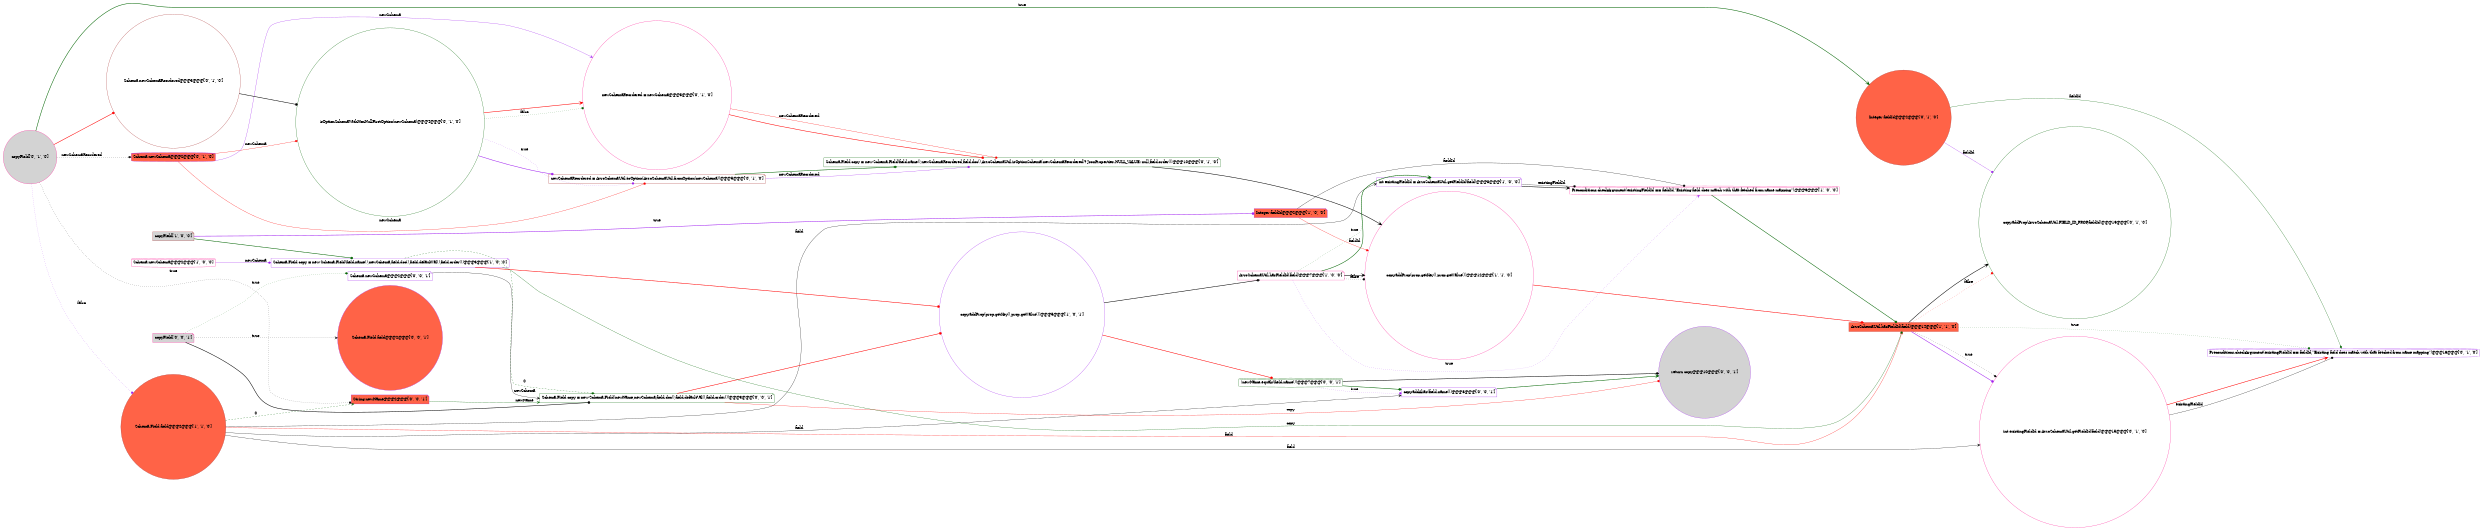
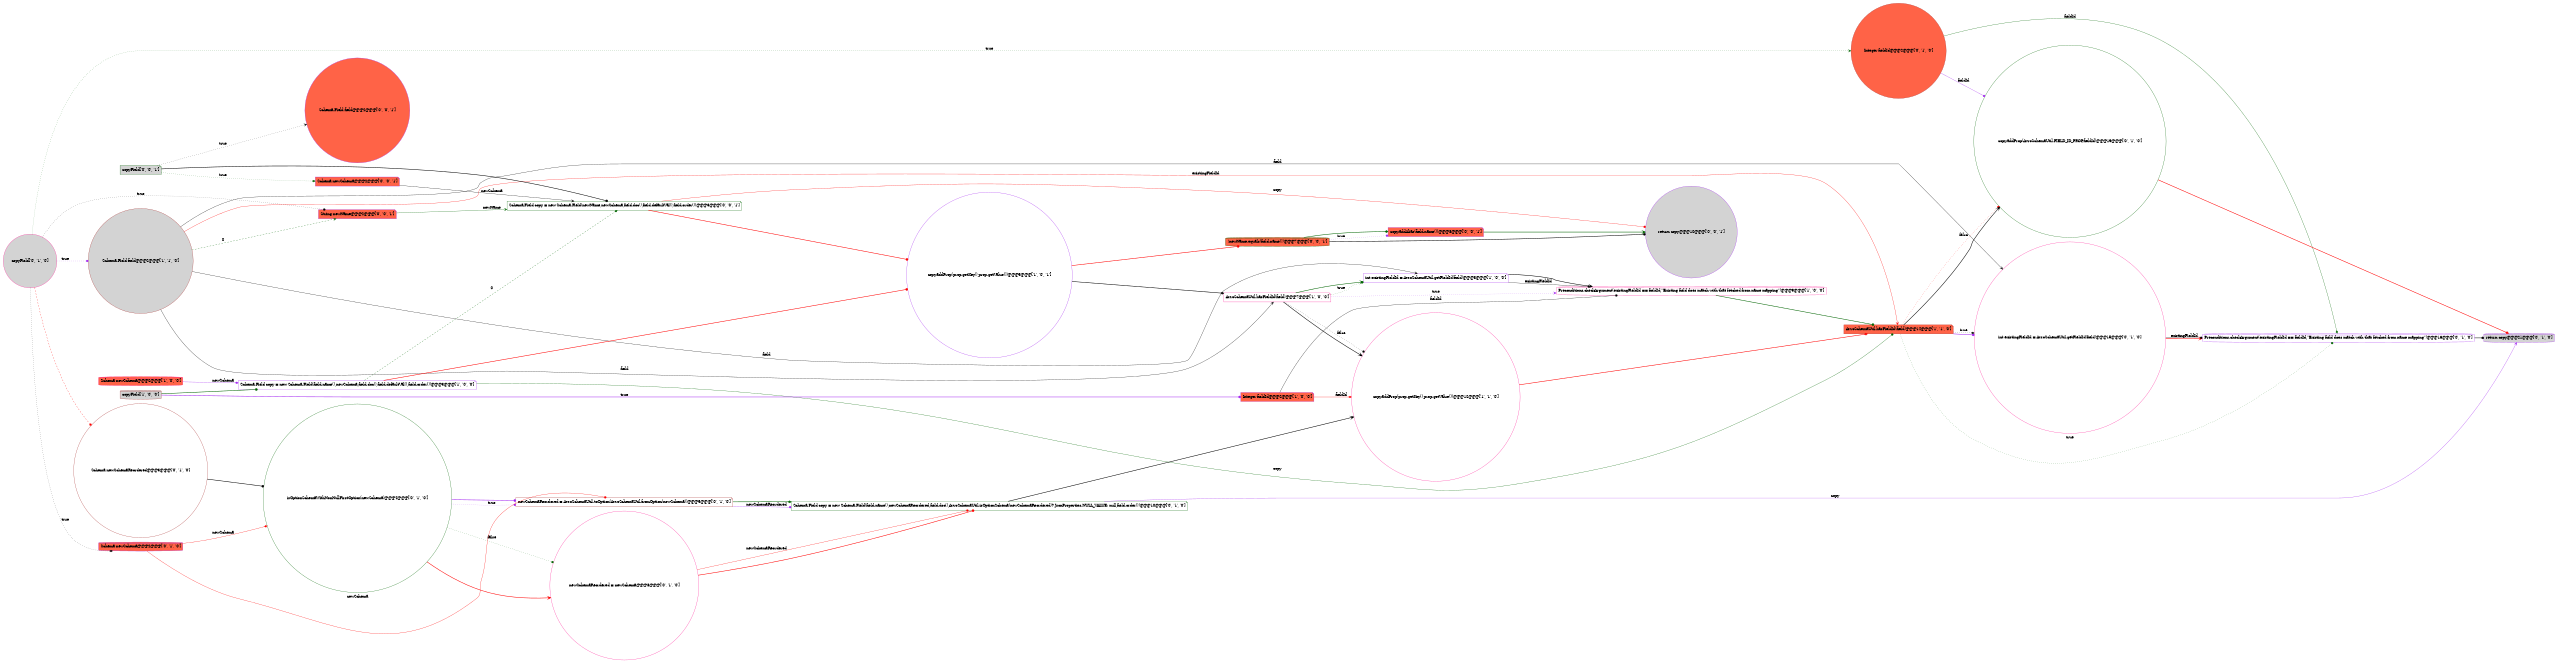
edge "copyField['0', '1', '0']" -> "Integer fieldId@@@2@@@['0', '1', '0']": style bold -> dotted
edge "Schema newSchema@@@2@@@['0', '1', '0']" -> "newSchemaReordered = newSchema@@@8@@@['0', '1', '0']": removed, label "newSchema"
edge "copyField['0', '1', '0']" -> "Schema newSchemaReordered@@@3@@@['0', '1', '0']": style bold -> dashed
edge "copyField['0', '1', '0']" -> "Schema newSchema@@@2@@@['0', '1', '0']": label "newSchemaReordered" -> "true"
node "copyField['1', '0', '0']": shape note -> cylinder
node "Schema newSchema@@@2@@@['1', '0', '0']": fillcolor white -> tomato
node "Schema newSchema@@@2@@@['0', '0', '1']": fillcolor white -> tomato
edge "copyField['0', '1', '0']" -> "Schema.Field field@@@2@@@['1', '1', '0']": label "false" -> "true"
node "copyField['0', '0', '1']": color deeppink -> darkgreen
node "return copy@@@21@@@['0', '1', '0']": added
edge "!newName.equals(field.name())@@@7@@@['0', '0', '1']" -> "return copy@@@10@@@['0', '0', '1']": arrowhead diamond -> dot
node "!newName.equals(field.name())@@@7@@@['0', '0', '1']": fillcolor white -> tomato
node "copy.addAlias(field.name())@@@8@@@['0', '0', '1']": fillcolor white -> tomato
node "Schema.Field field@@@2@@@['1', '1', '0']": fillcolor tomato -> lightgray
edge "Schema.Field field@@@2@@@['1', '1', '0']" -> "copy.addAlias(field.name())@@@8@@@['0', '0', '1']": now "Schema.Field field@@@2@@@['1', '1', '0']" -> "AvroSchemaUtil.hasFieldId(field)@@@7@@@['1', '0', '0']"
edge "Schema.Field field@@@2@@@['1', '1', '0']" -> "AvroSchemaUtil.hasFieldId(field)@@@14@@@['1', '1', '0']": label "field" -> "existingFieldId"
